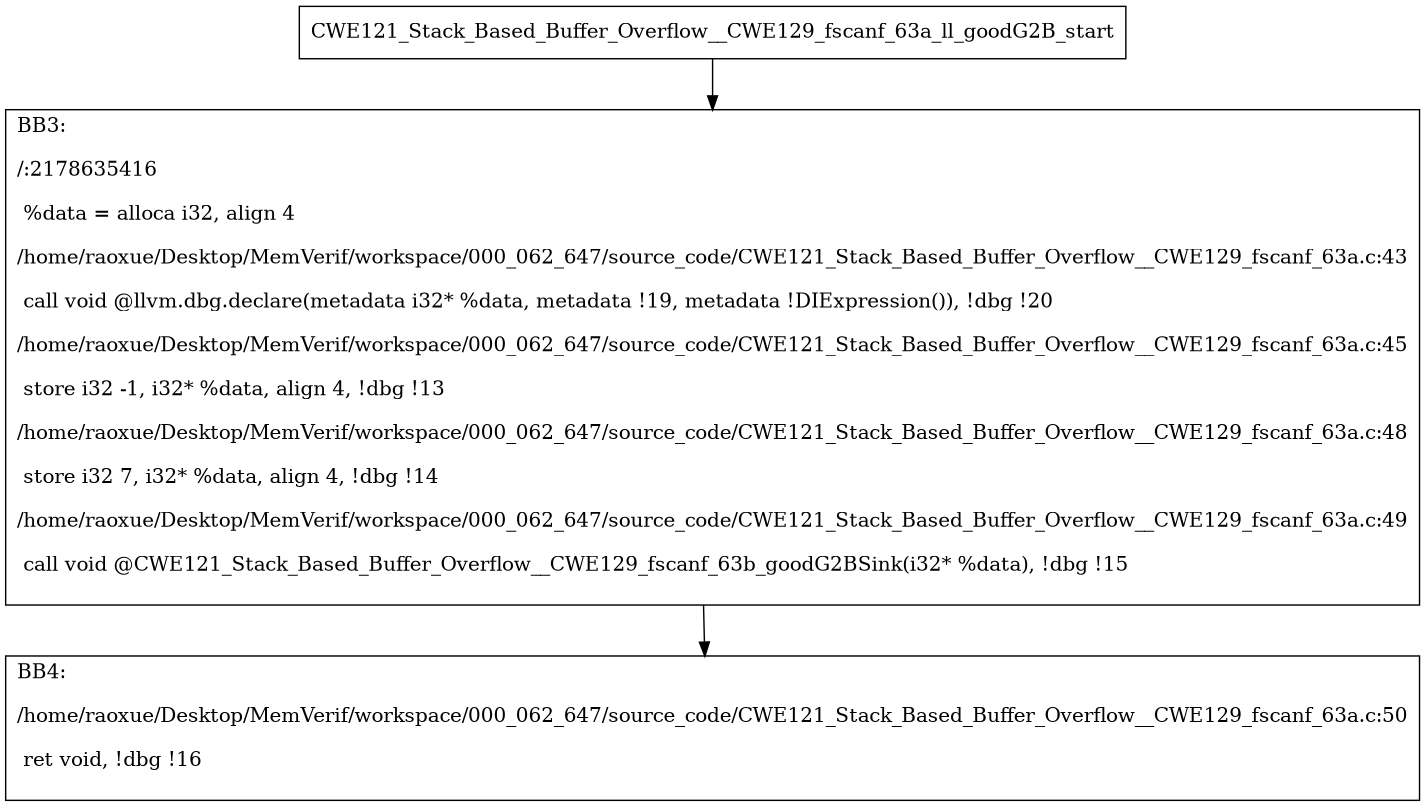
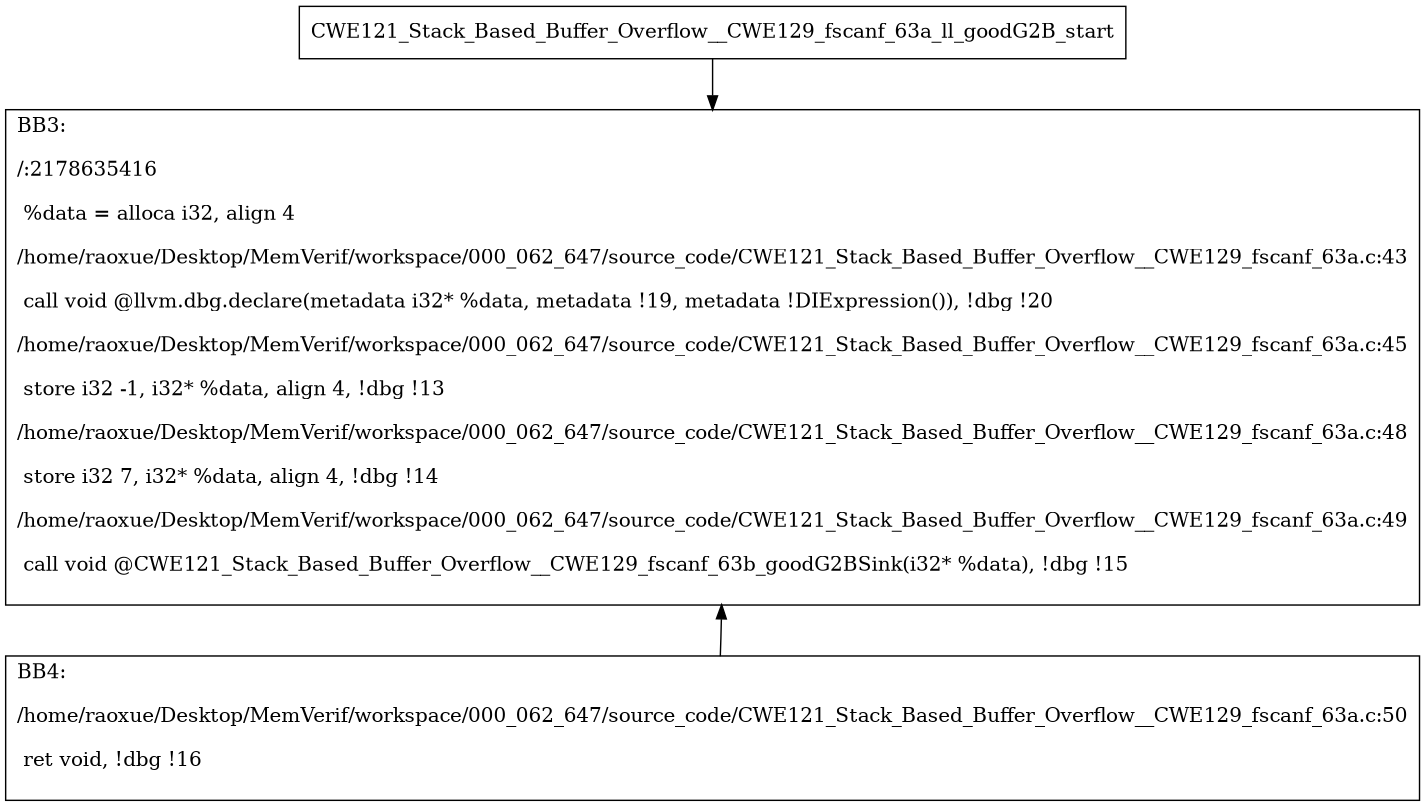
edge "BB3:" -> "BB4:": reversed
